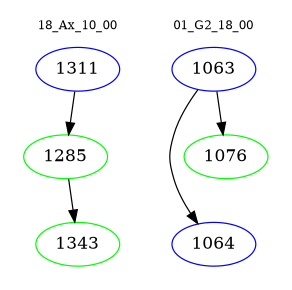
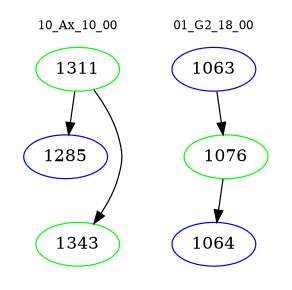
cluster "18_Ax_10_00": label "18_Ax_10_00" -> "10_Ax_10_00"
node "1311": color blue -> green
edge "1063" -> "1064": now "1076" -> "1064"
node "1285": color green -> blue
edge "1285" -> "1343": now "1311" -> "1343"
